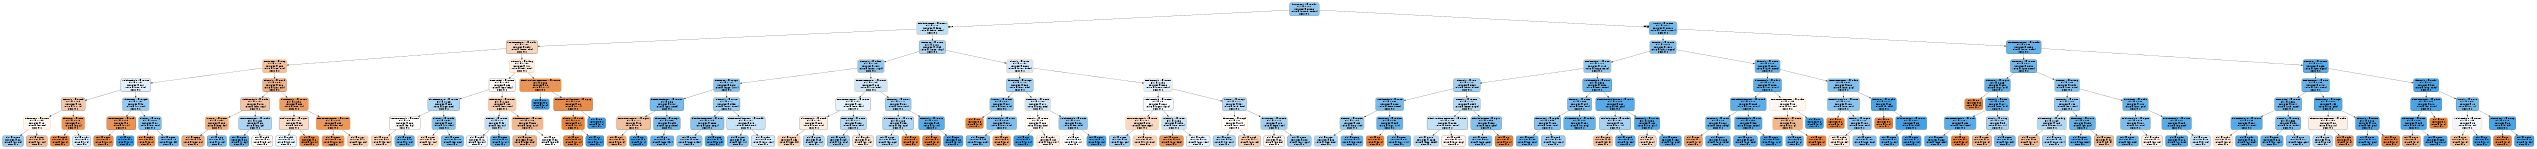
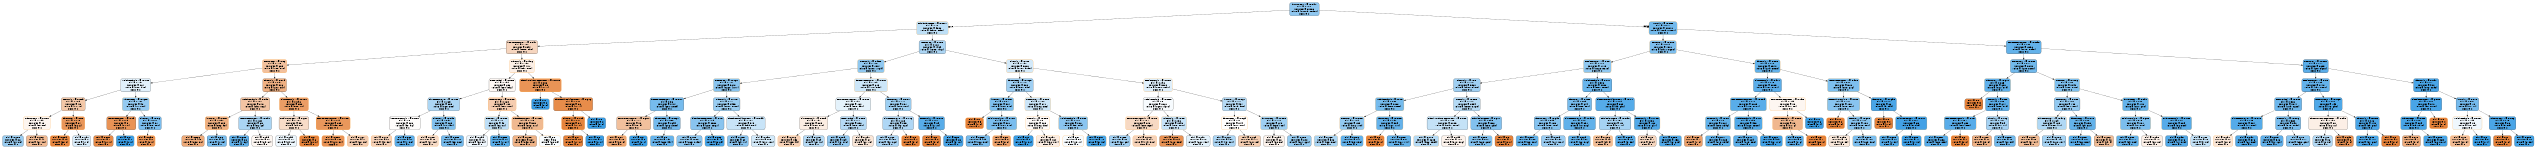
node "gini = 0.322 samples = 79 value = [25, 99] class = 1": removed
node "gini = 0.5 samples = 36 value = [28, 29] class = 1": label "gini = 0.5 samples = 36 value = [28, 29] class = 1" -> "gini = 0.5 mean = 36 value = [28, 29] class = 1"
node "gini = 0.269 samples = 252 value = [66, 346] class = 1": added
